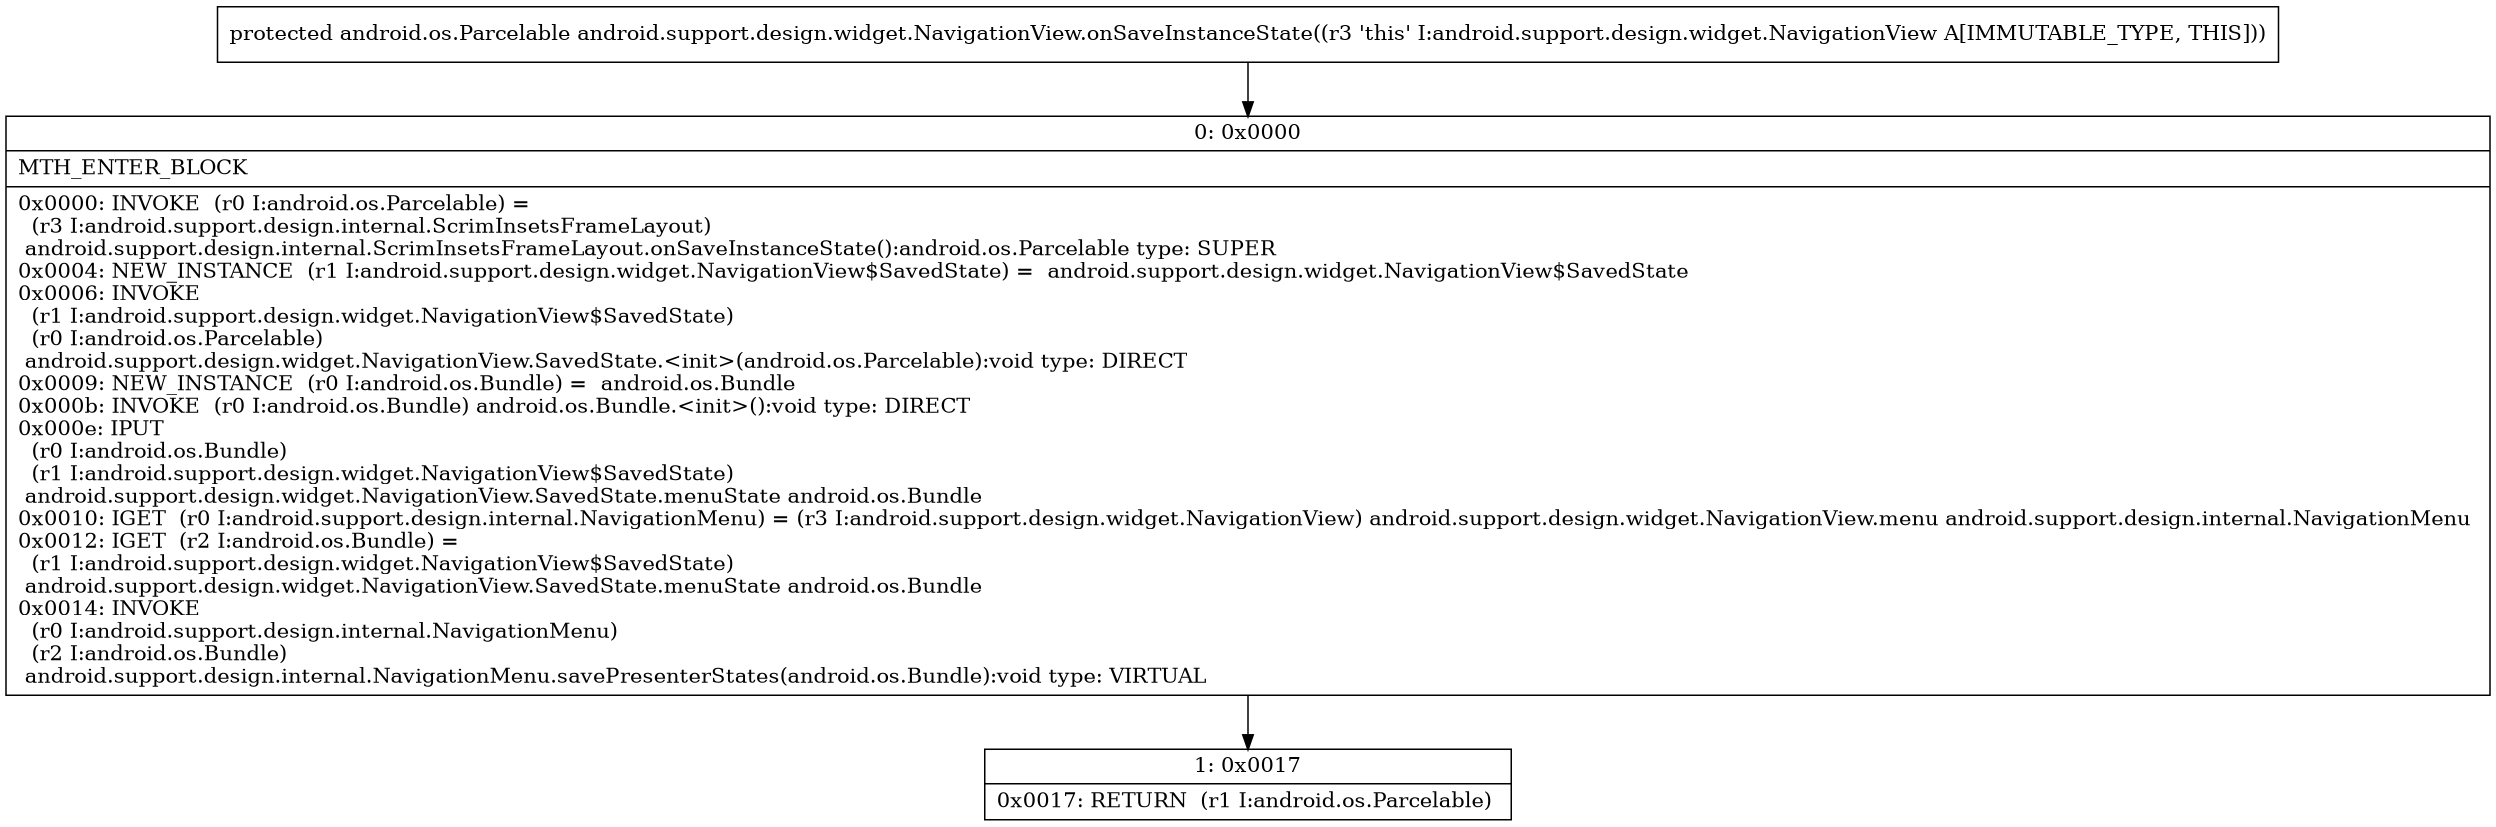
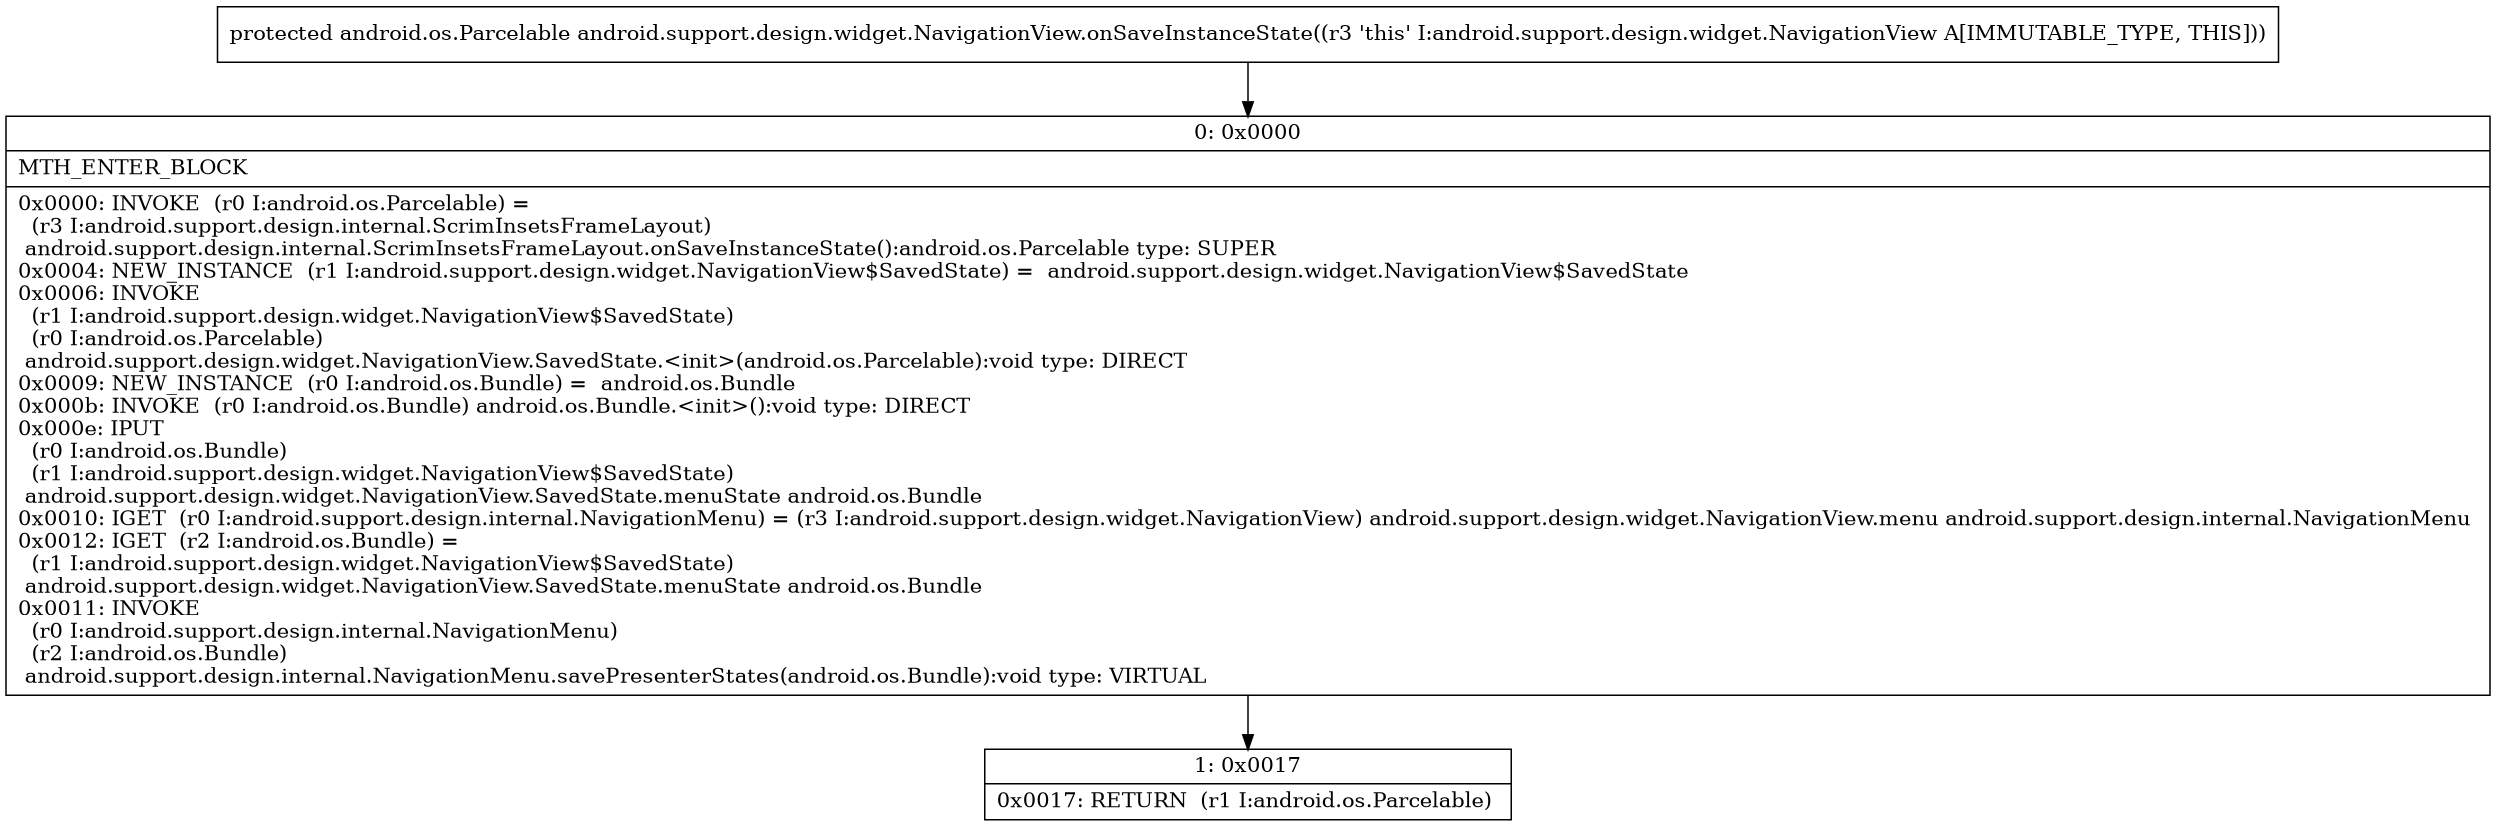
node "0: 0x0000": text "0x0014: INVOKE" -> "0x0011: INVOKE"
